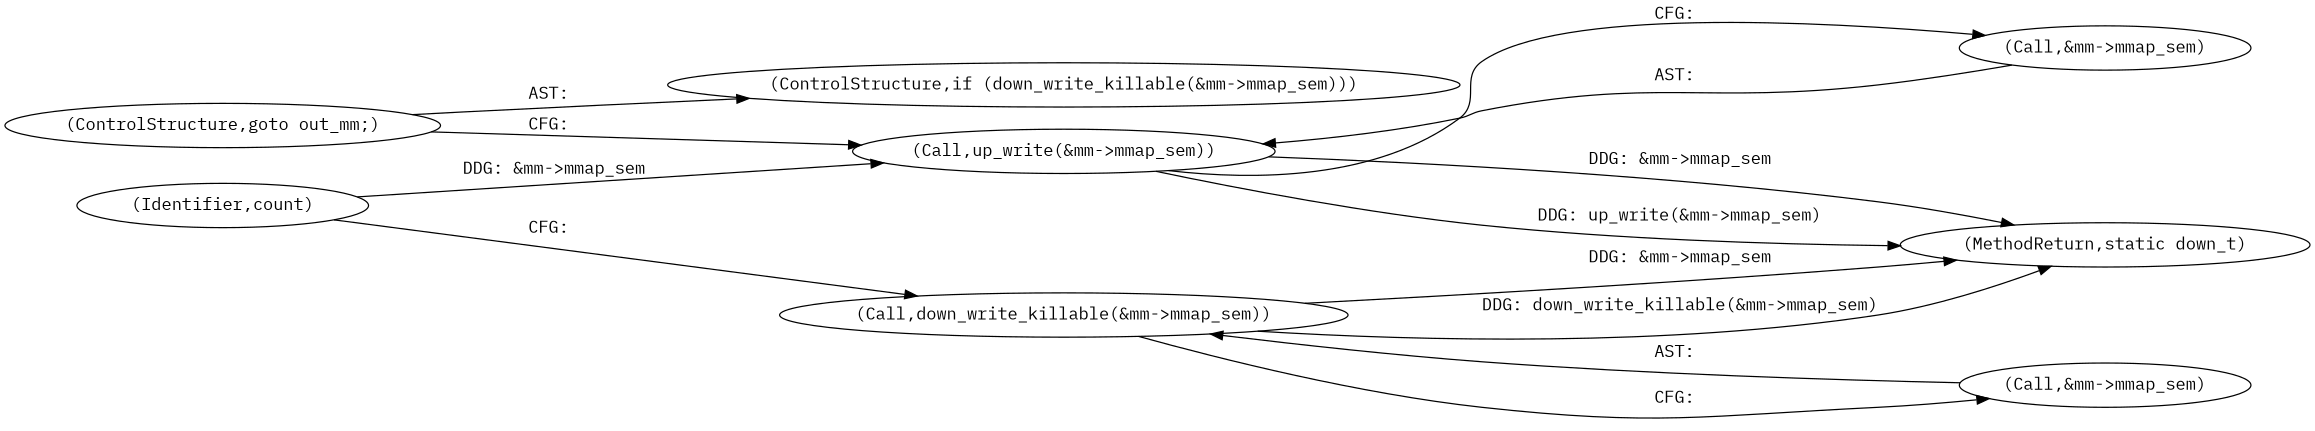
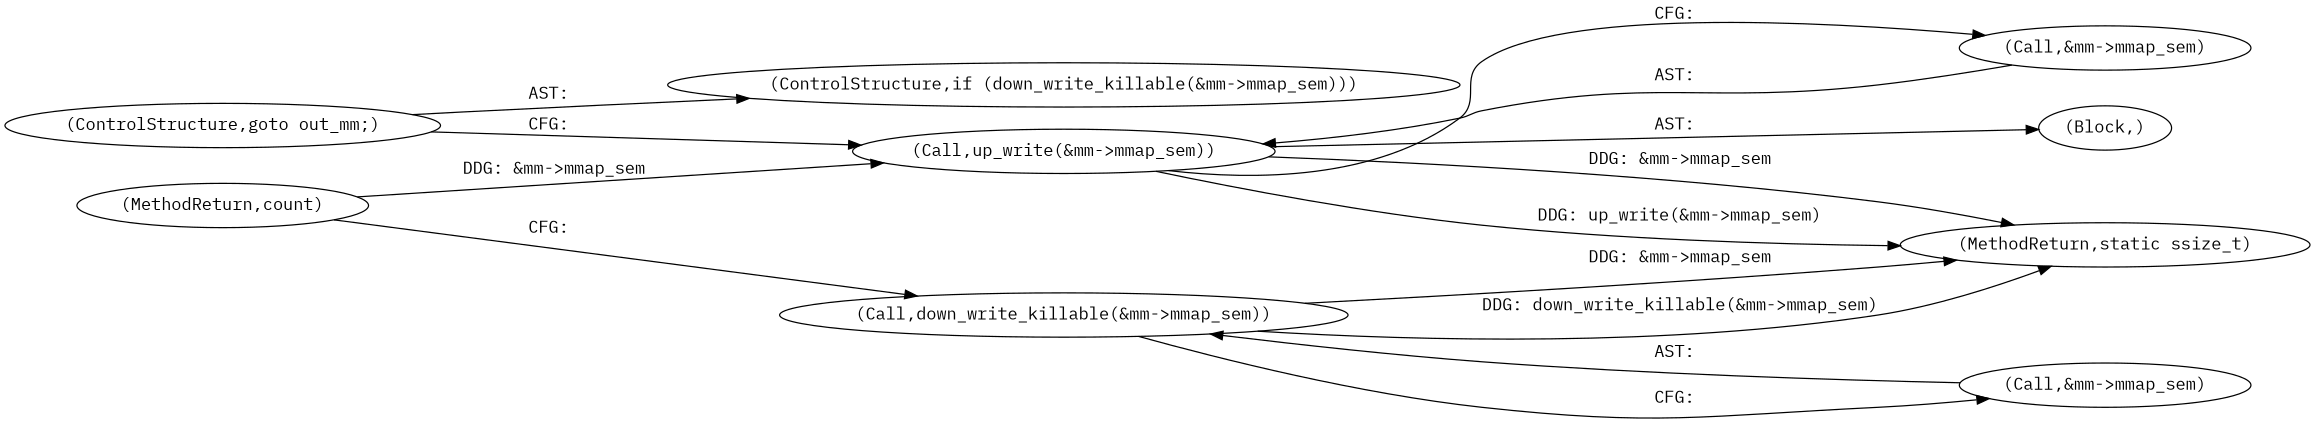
node "(Block,)": added
node "(Identifier,count)": label "(Identifier,count)" -> "(MethodReturn,count)"
node "(MethodReturn,static down_t)": label "(MethodReturn,static down_t)" -> "(MethodReturn,static ssize_t)"
